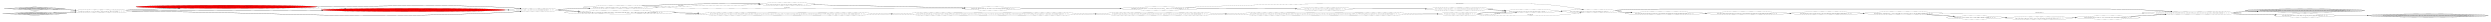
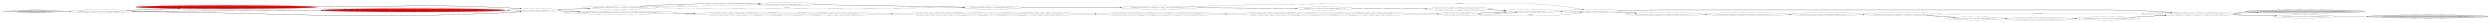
node "testFindDefaultPipelineFromTemplateMatch['0', '0', '1']": removed
